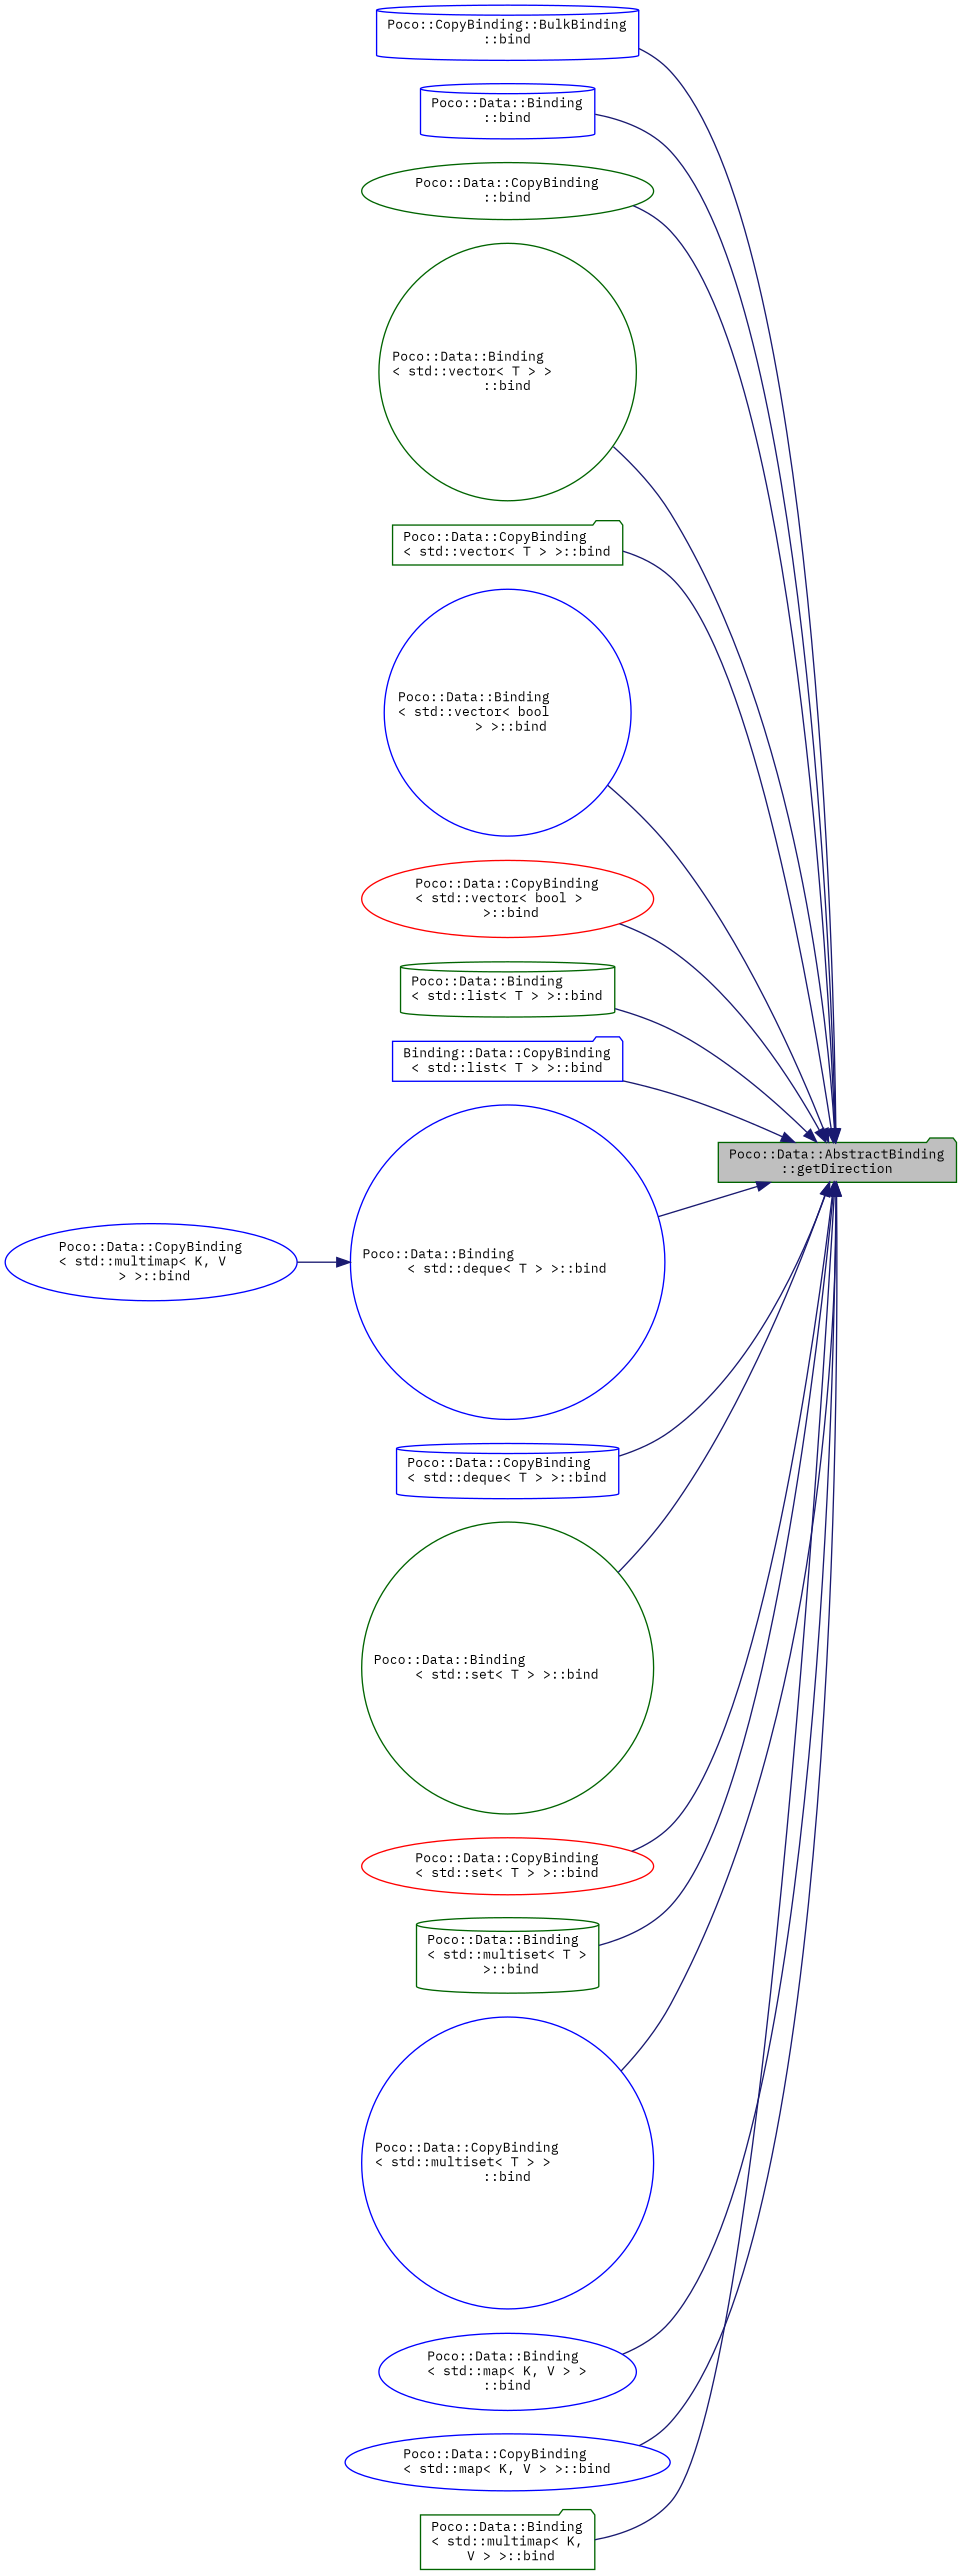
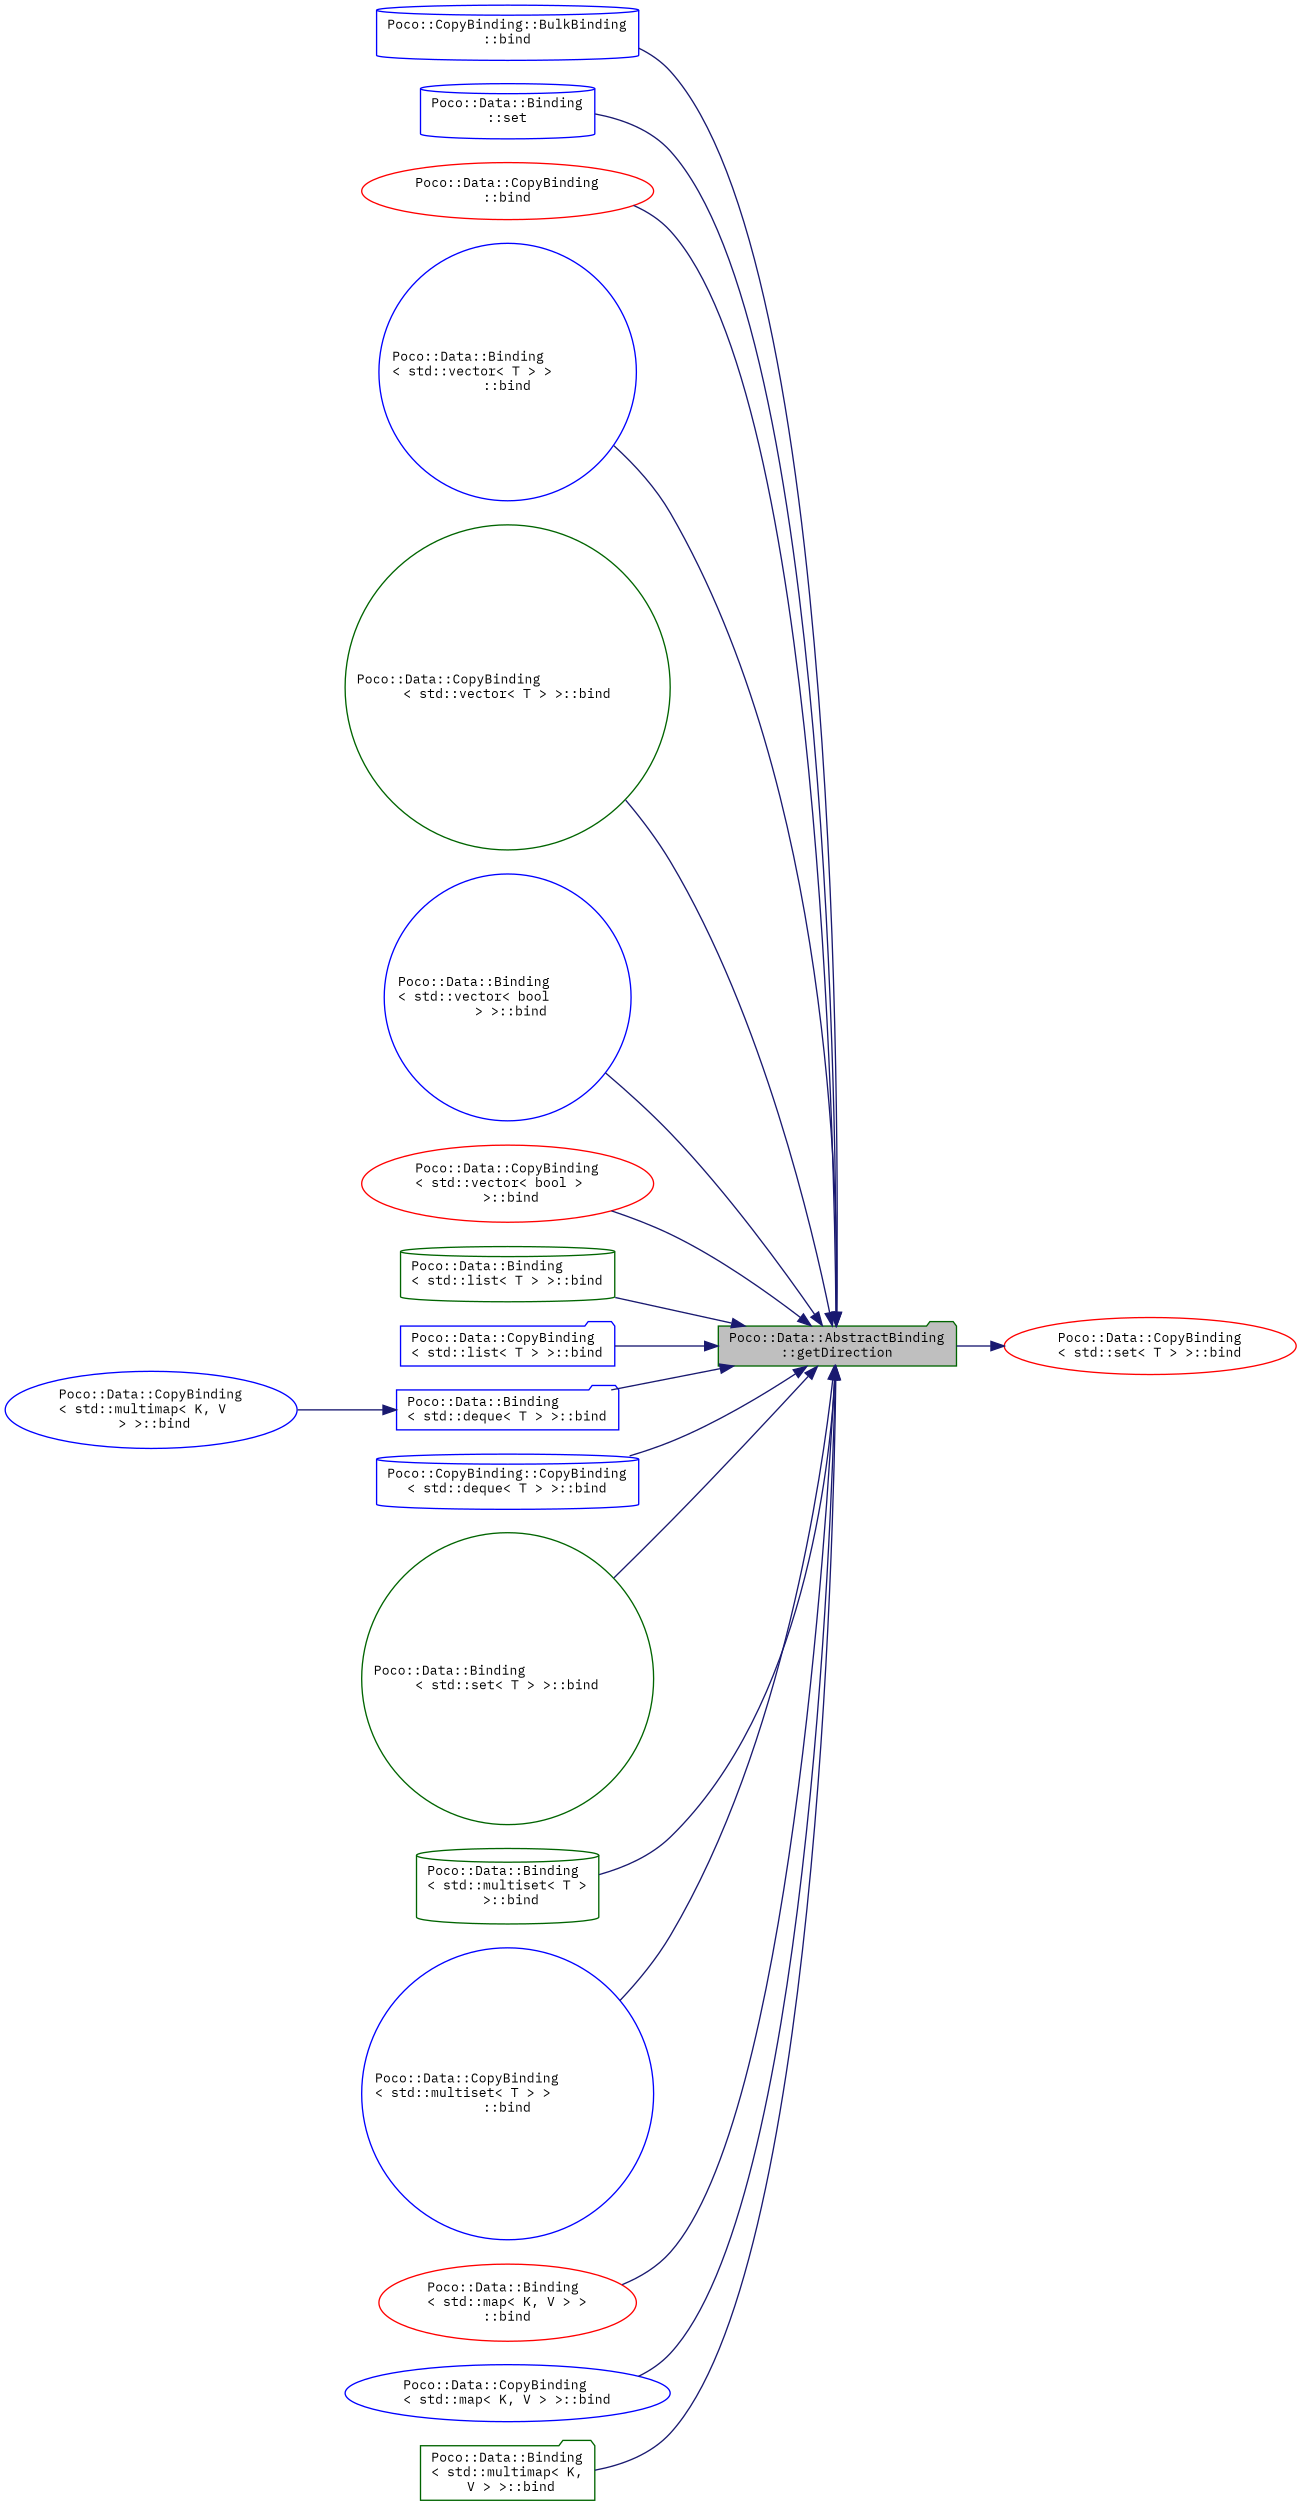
node "Poco::Data::Binding ::bind": label "Poco::Data::Binding ::bind" -> "Poco::Data::Binding ::set"
node "Poco::Data::CopyBinding ::bind": color darkgreen -> red
node "Poco::Data::Binding < std::vector< T > > ::bind": color darkgreen -> blue
node "Poco::Data::CopyBinding < std::vector< T > >::bind": shape folder -> circle
node "Binding::Data::CopyBinding < std::list< T > >::bind": label "Binding::Data::CopyBinding < std::list< T > >::bind" -> "Poco::Data::CopyBinding < std::list< T > >::bind"
node "Poco::Data::Binding < std::deque< T > >::bind": shape circle -> folder
node "Poco::Data::CopyBinding < std::deque< T > >::bind": label "Poco::Data::CopyBinding < std::deque< T > >::bind" -> "Poco::CopyBinding::CopyBinding < std::deque< T > >::bind"
edge "Poco::Data::CopyBinding < std::set< T > >::bind" -> "Poco::Data::AbstractBinding ::getDirection": reversed
node "Poco::Data::Binding < std::map< K, V > > ::bind": color blue -> red
